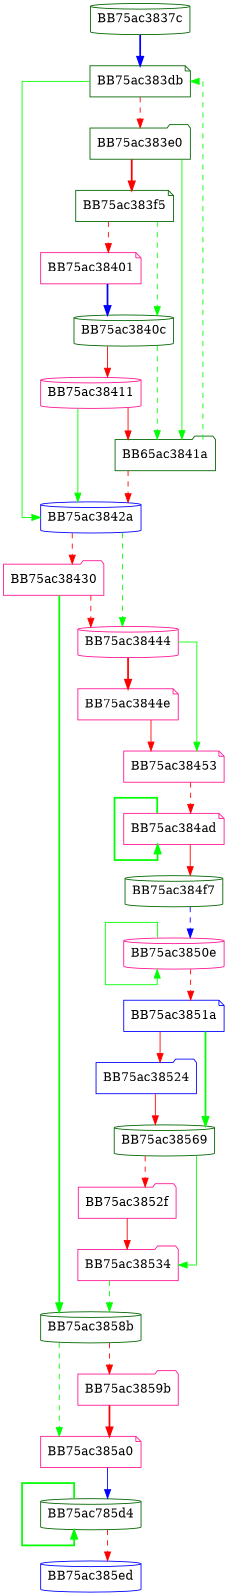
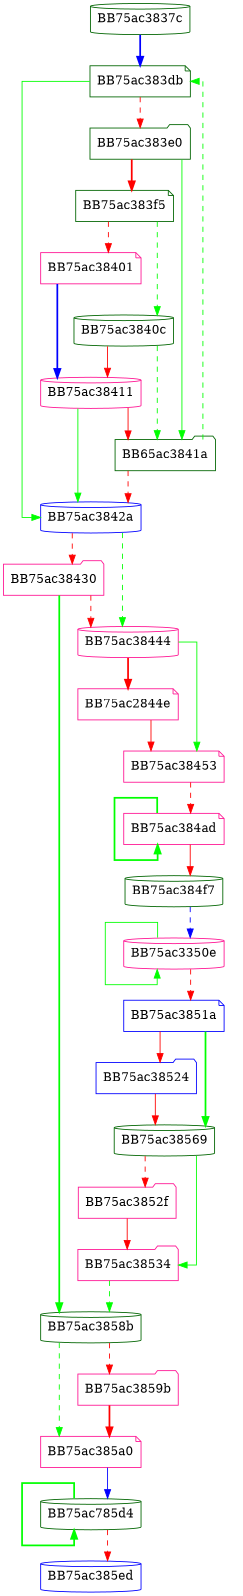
edge "BB75ac38401" -> "BB75ac3840c": now "BB75ac38401" -> "BB75ac38411"
node "BB75ac3844e": label "BB75ac3844e" -> "BB75ac2844e"
node "BB75ac3850e": label "BB75ac3850e" -> "BB75ac3350e"
